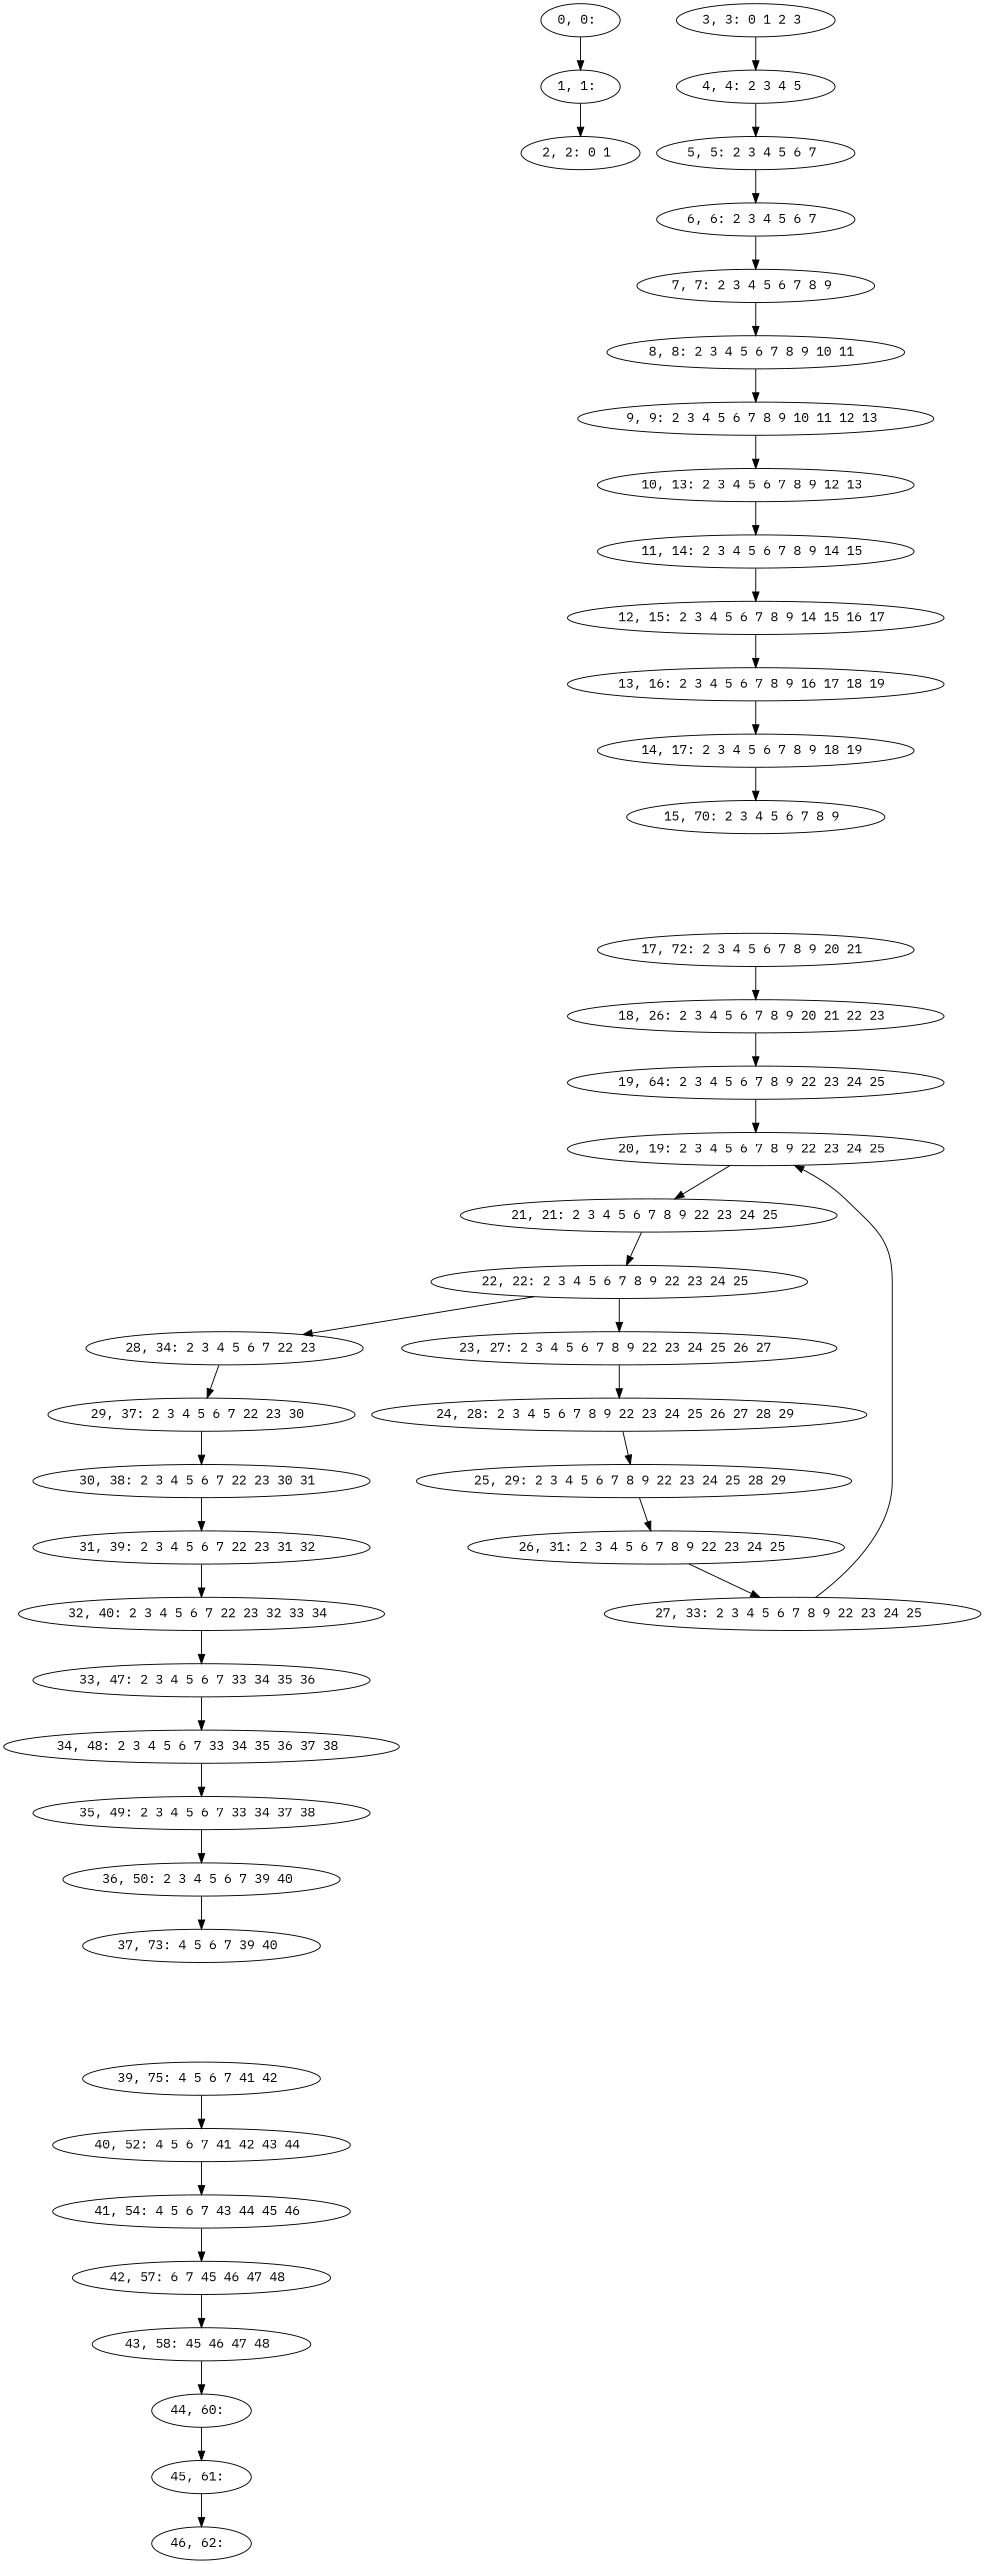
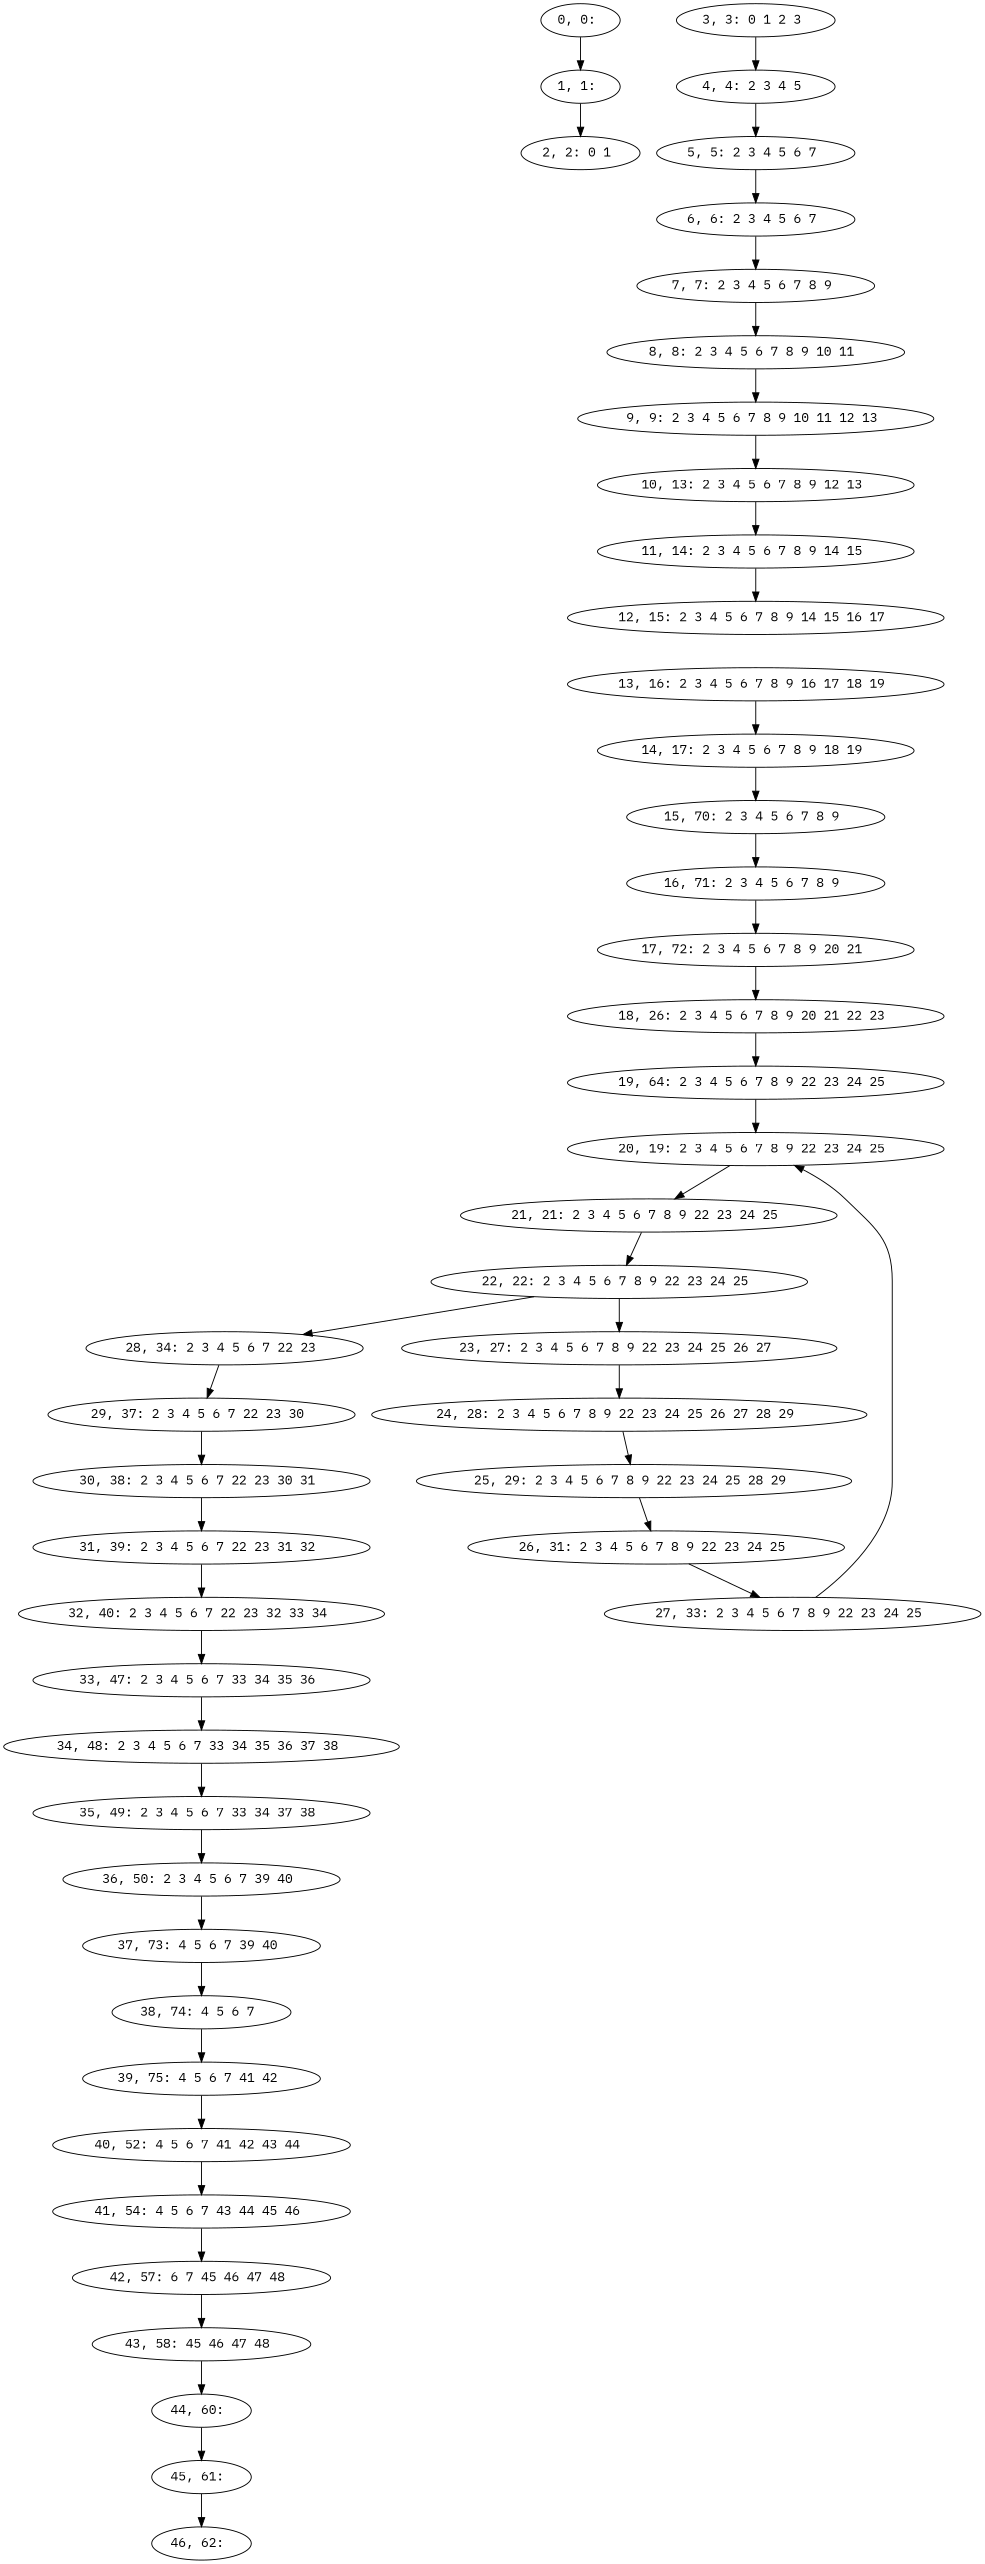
edge "12, 15: 2 3 4 5 6 7 8 9 14 15 16 17" -> "13, 16: 2 3 4 5 6 7 8 9 16 17 18 19": removed
node "16, 71: 2 3 4 5 6 7 8 9": added
node "38, 74: 4 5 6 7": added
